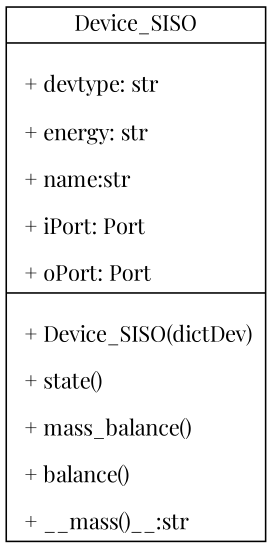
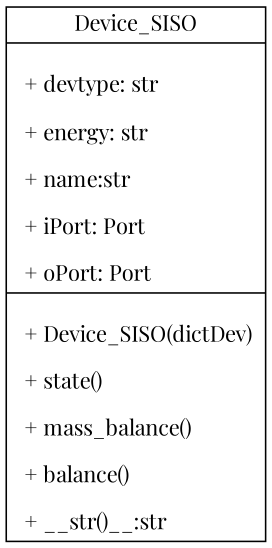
node "Device_SISO": text "+ __mass()__:str" -> "+ __str()__:str"
